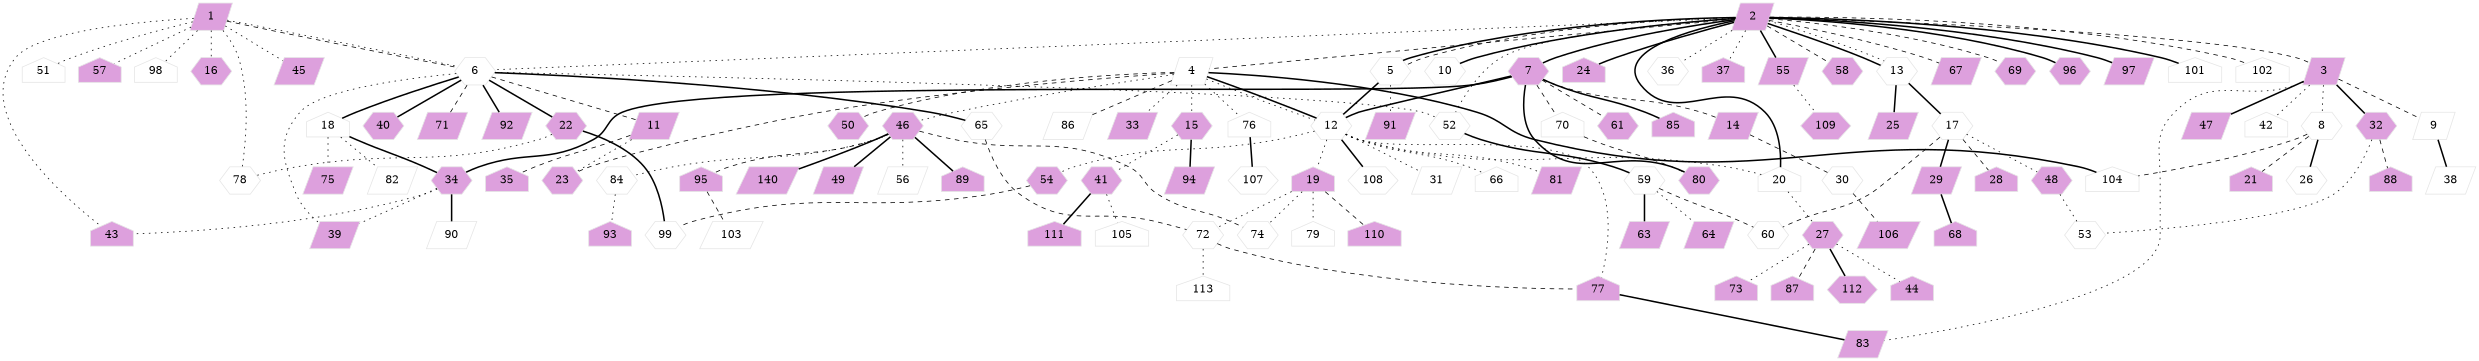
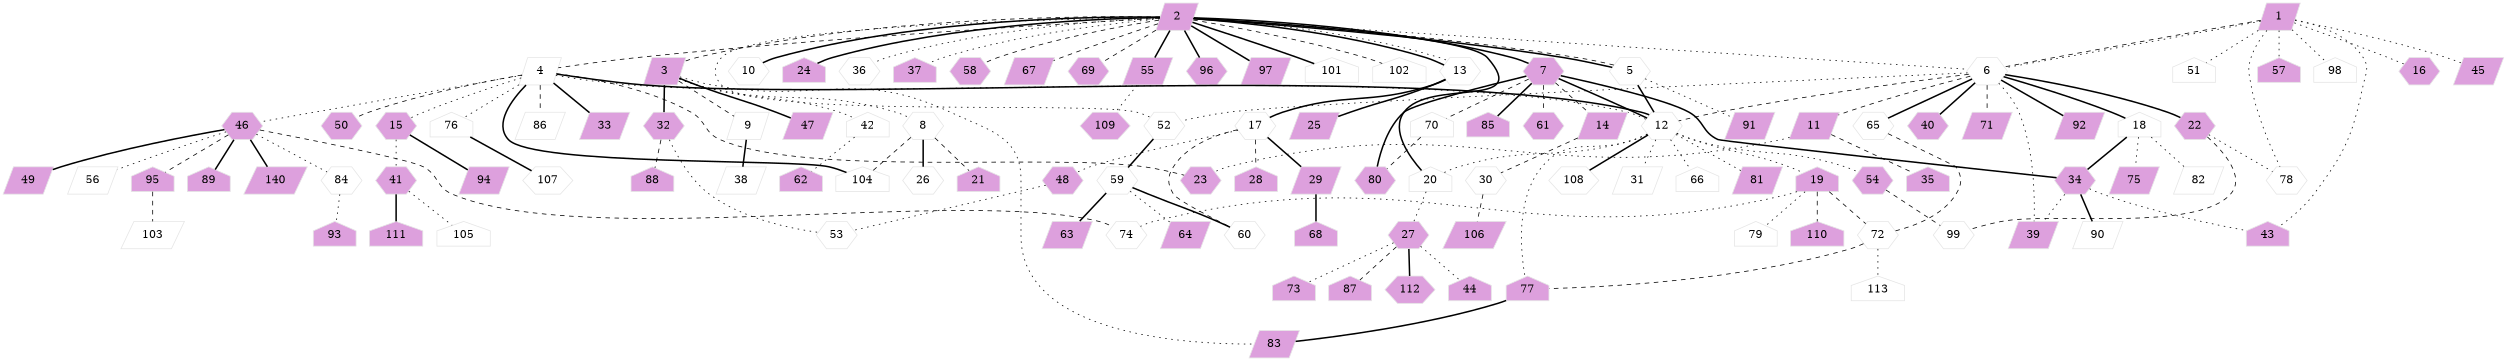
edge "6" -- "12": added
edge "4" -- "33": style dotted -> bold
edge "22" -- "99": style bold -> dashed
node "62": added
edge "59" -- "60": style dashed -> bold
edge "19" -- "72": style dotted -> dashed
